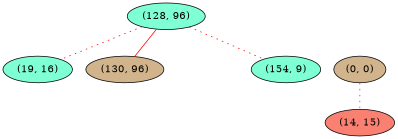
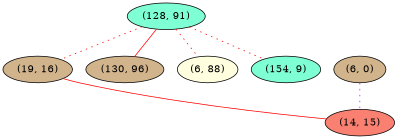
node "(128, 96)": label "(128, 96)" -> "(128, 91)"
node "(19, 16)": fillcolor aquamarine -> tan
node "(6, 88)": added
node "(0, 0)": label "(0, 0)" -> "(6, 0)"
edge "(19, 16)" -- "(14, 15)": added
